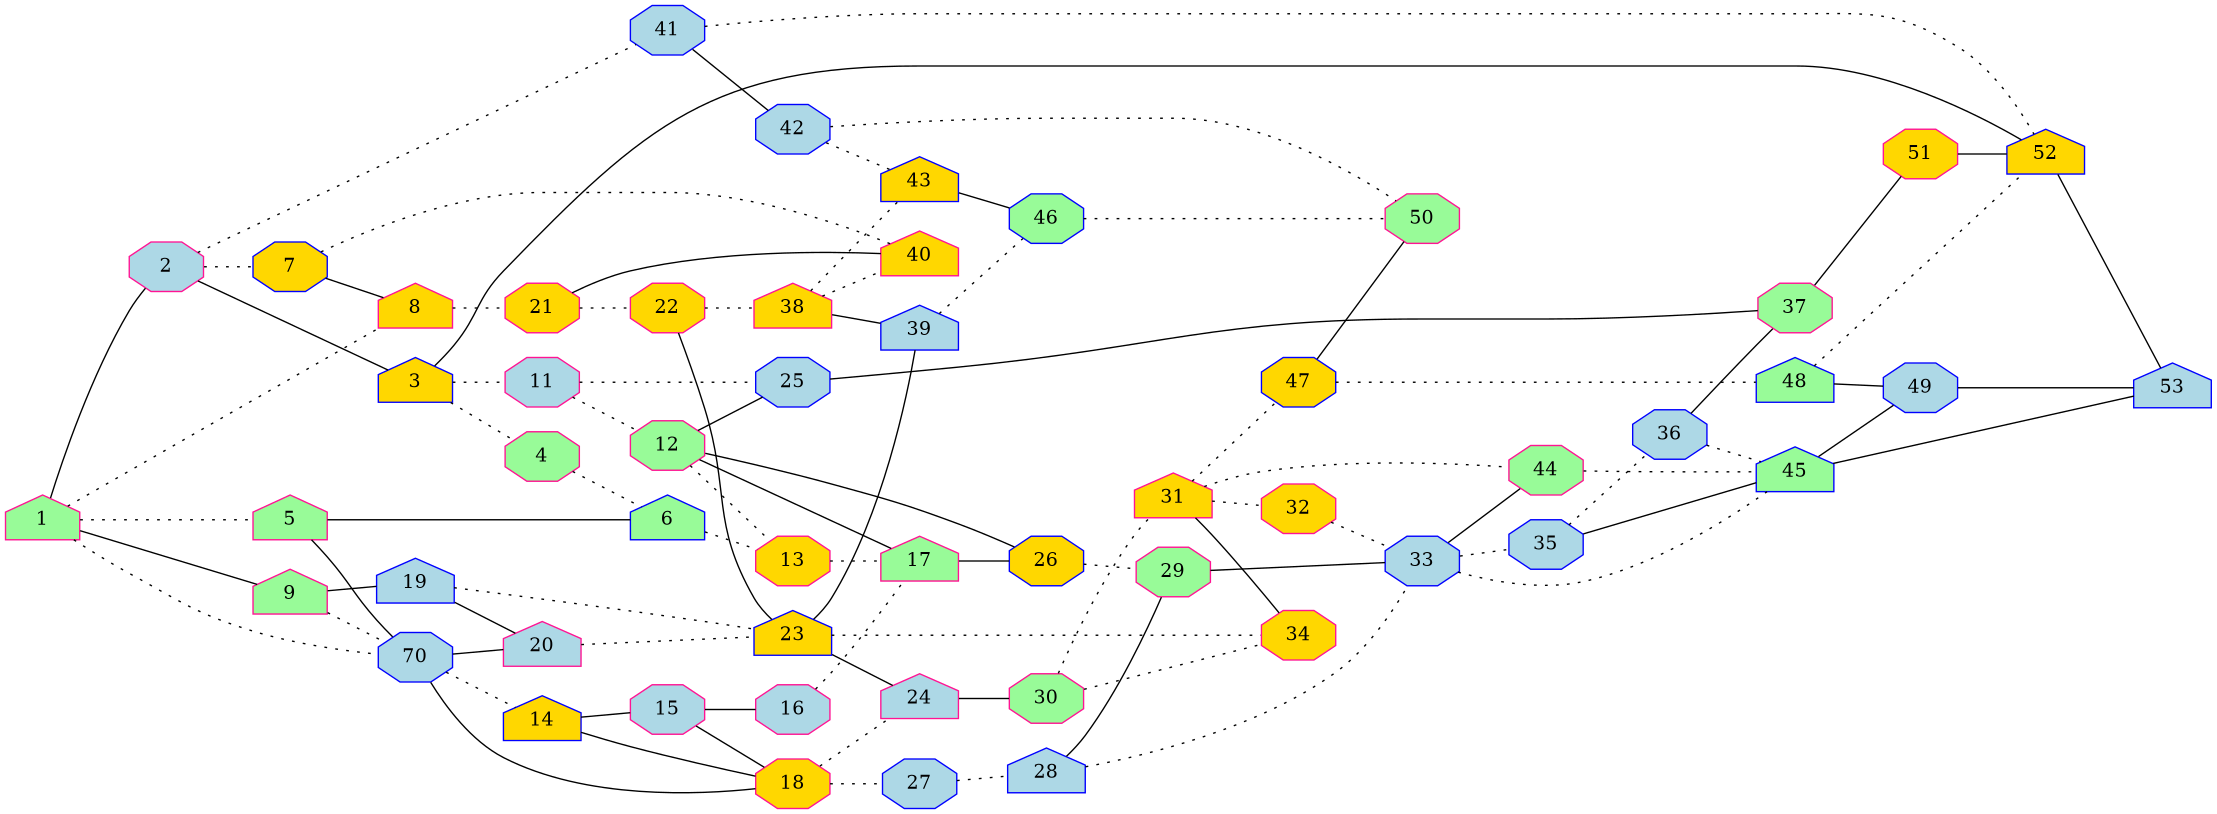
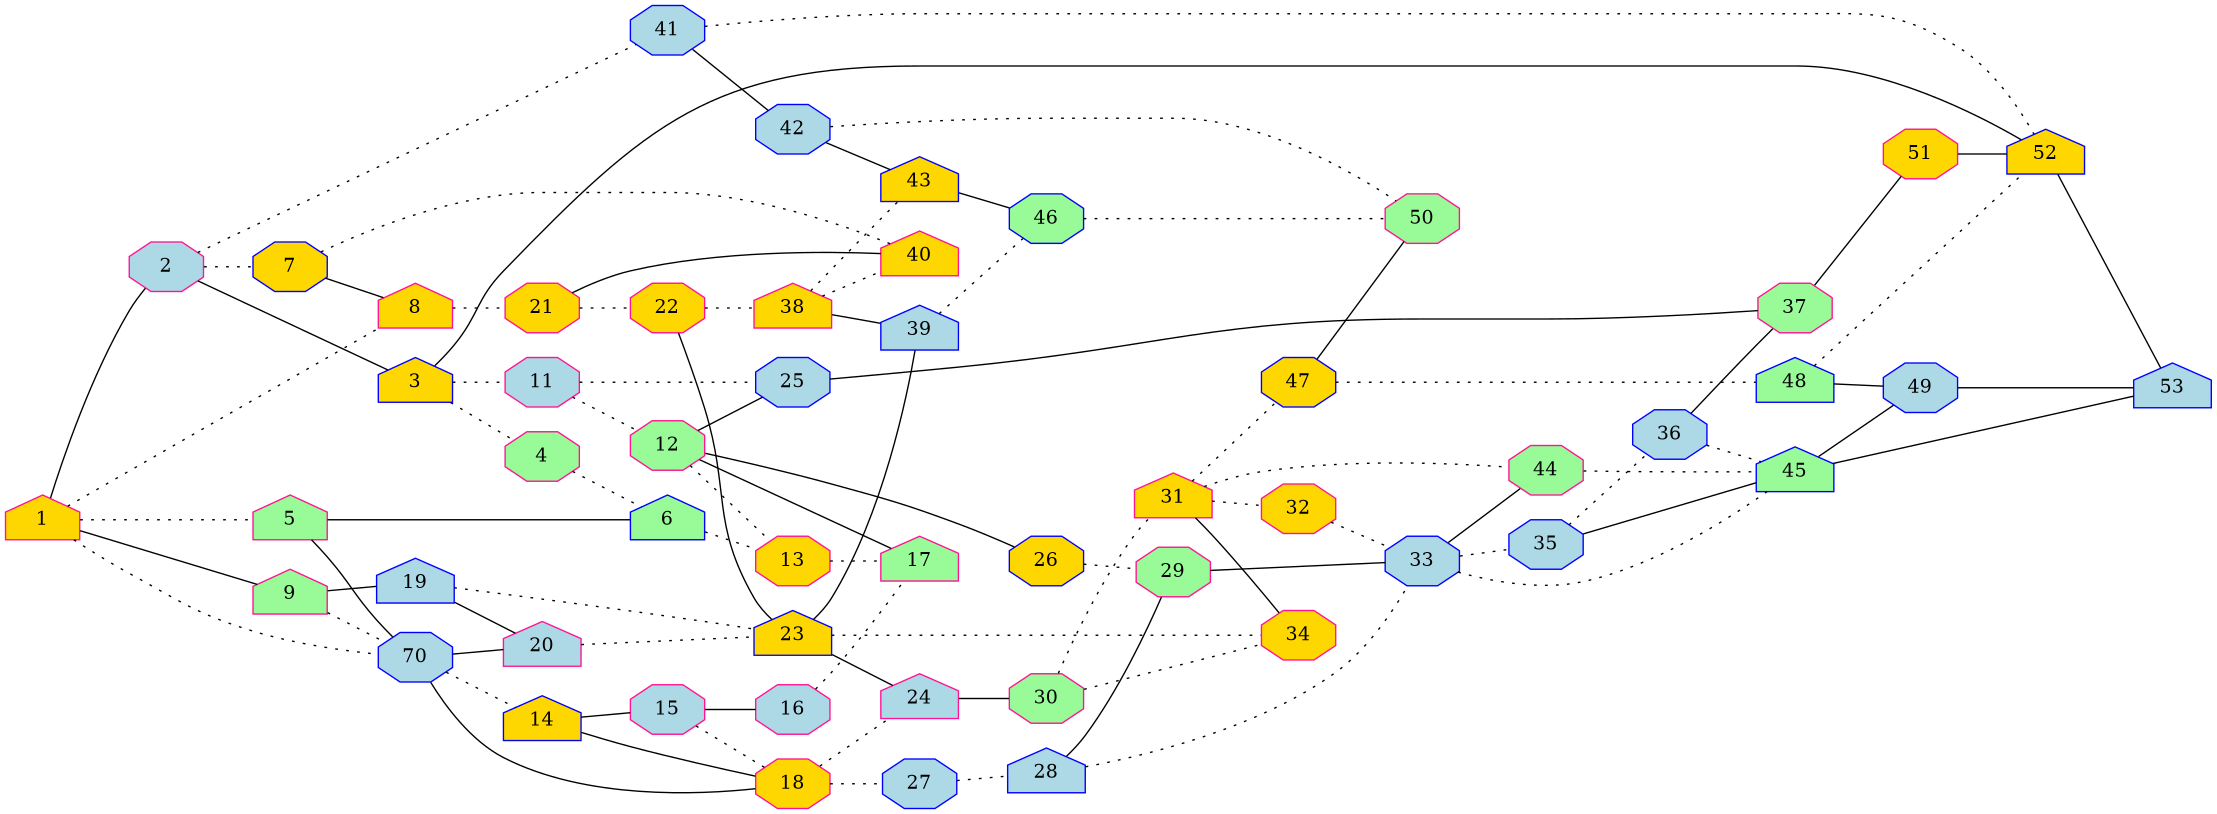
edge "42" -- "43": style dotted -> solid
node "1": fillcolor palegreen -> gold
edge "17" -- "26": removed
edge "15" -- "18": style solid -> dotted
